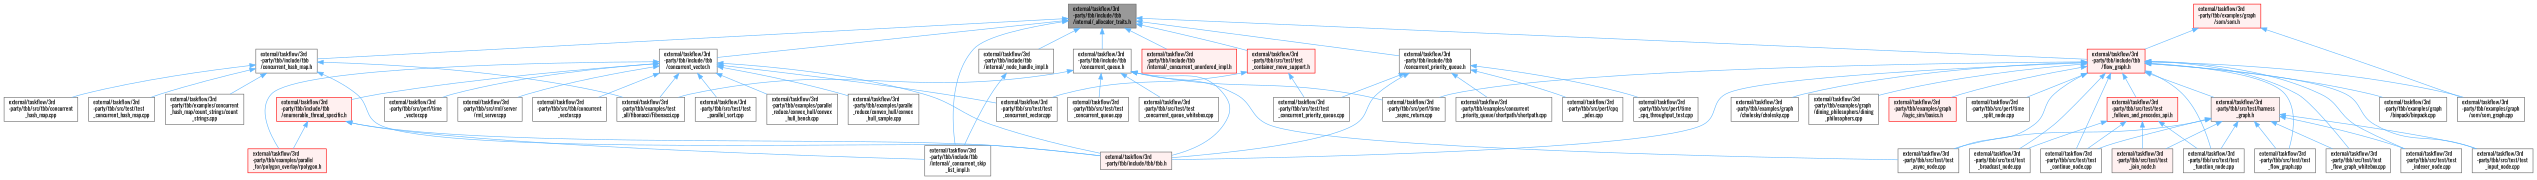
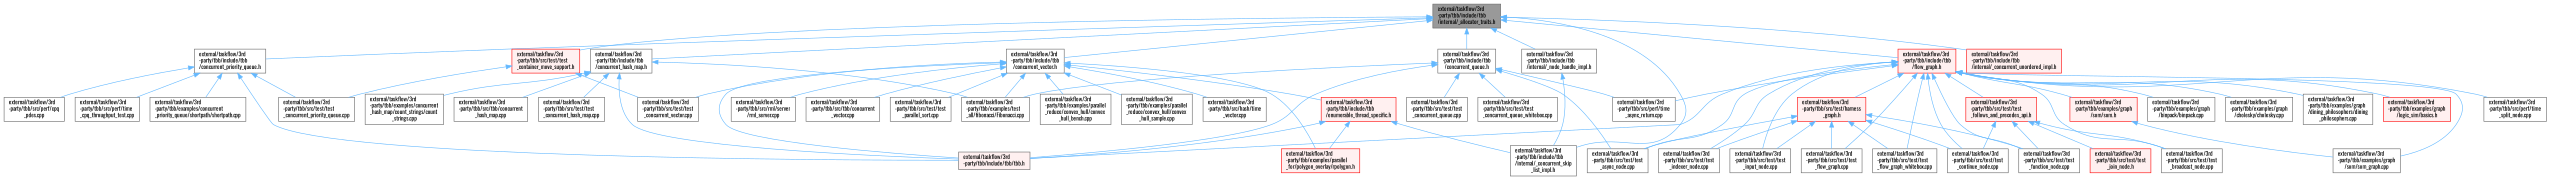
edge "external/taskflow/3rd -party/tbb/include/tbb /flow_graph.h" -> "external/taskflow/3rd -party/tbb/examples/graph /som/som.h": reversed
node "external/taskflow/3rd -party/tbb/src/perf/time _vector.cpp": label "external/taskflow/3rd -party/tbb/src/perf/time _vector.cpp" -> "external/taskflow/3rd -party/tbb/src/hash/time _vector.cpp"
node "external/taskflow/3rd -party/tbb/src/test/harness _graph.h": color grey40 -> red
edge "external/taskflow/3rd -party/tbb/src/test/test _join_node.h" -> "external/taskflow/3rd -party/tbb/src/test/harness _graph.h": removed
node "external/taskflow/3rd -party/tbb/src/test/test _join_node.h": color grey40 -> red
